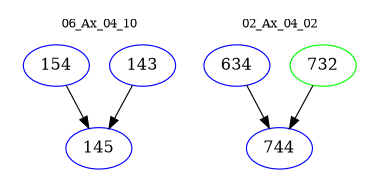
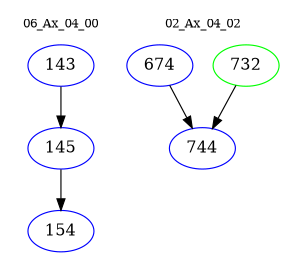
cluster "06_Ax_04_10": label "06_Ax_04_10" -> "06_Ax_04_00"
node "634": label "634" -> "674"
edge "154" -> "145": reversed
